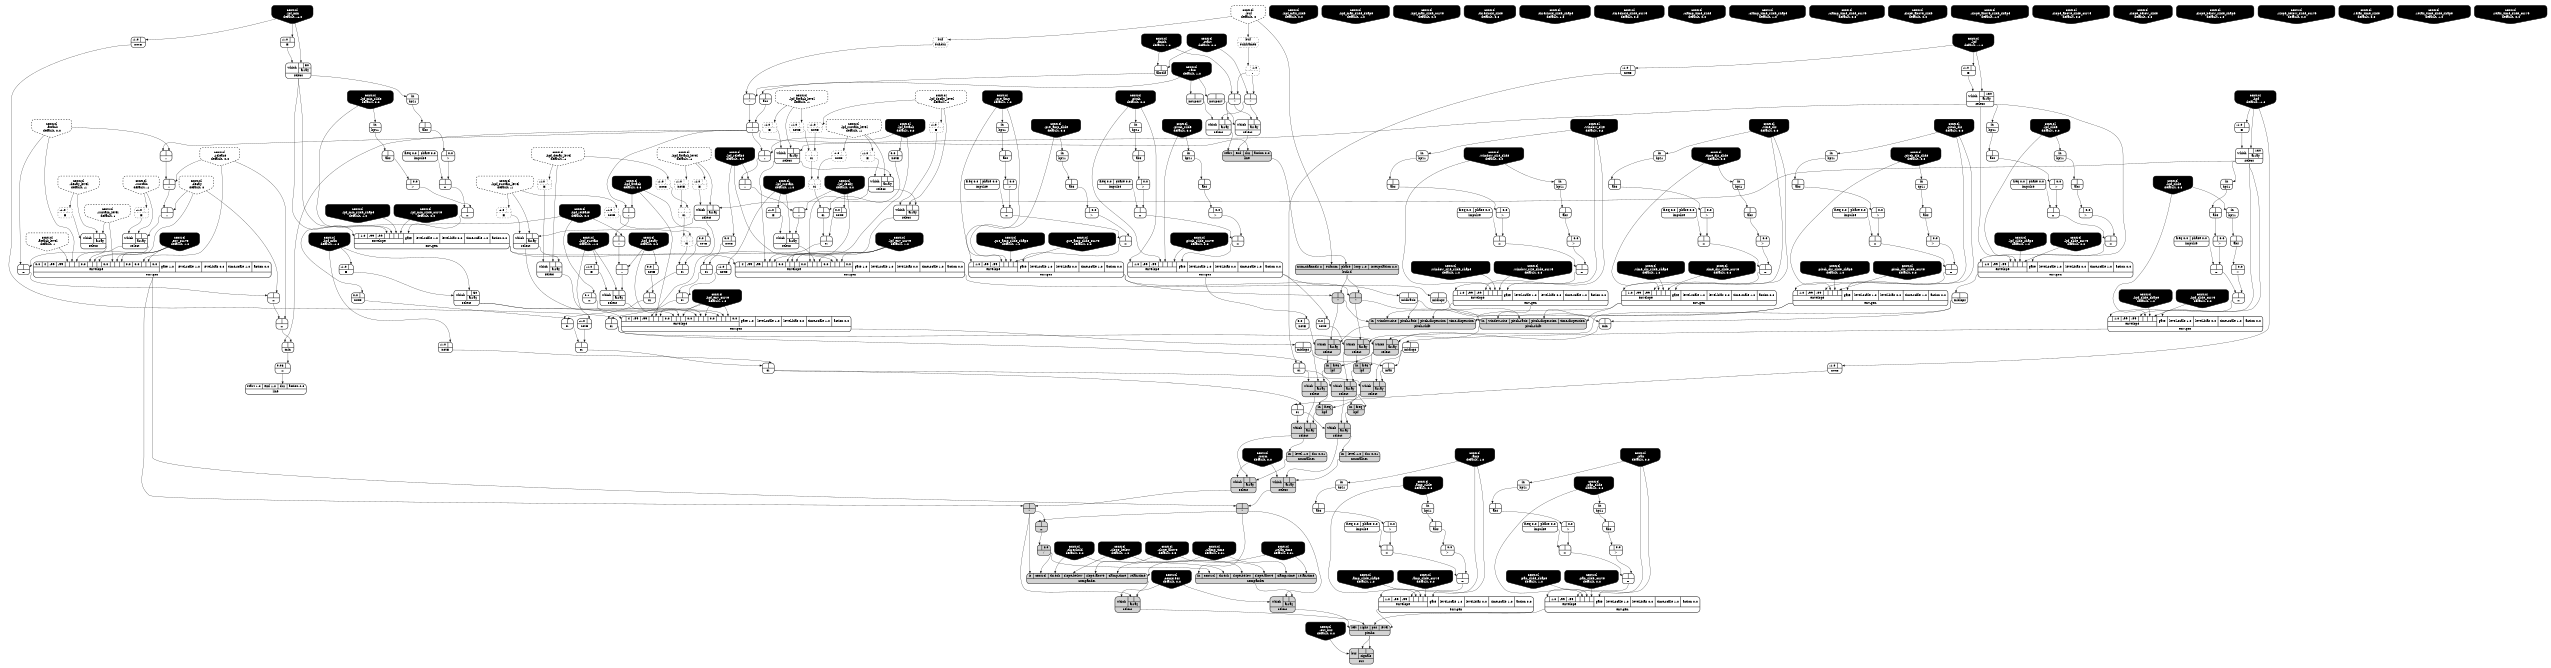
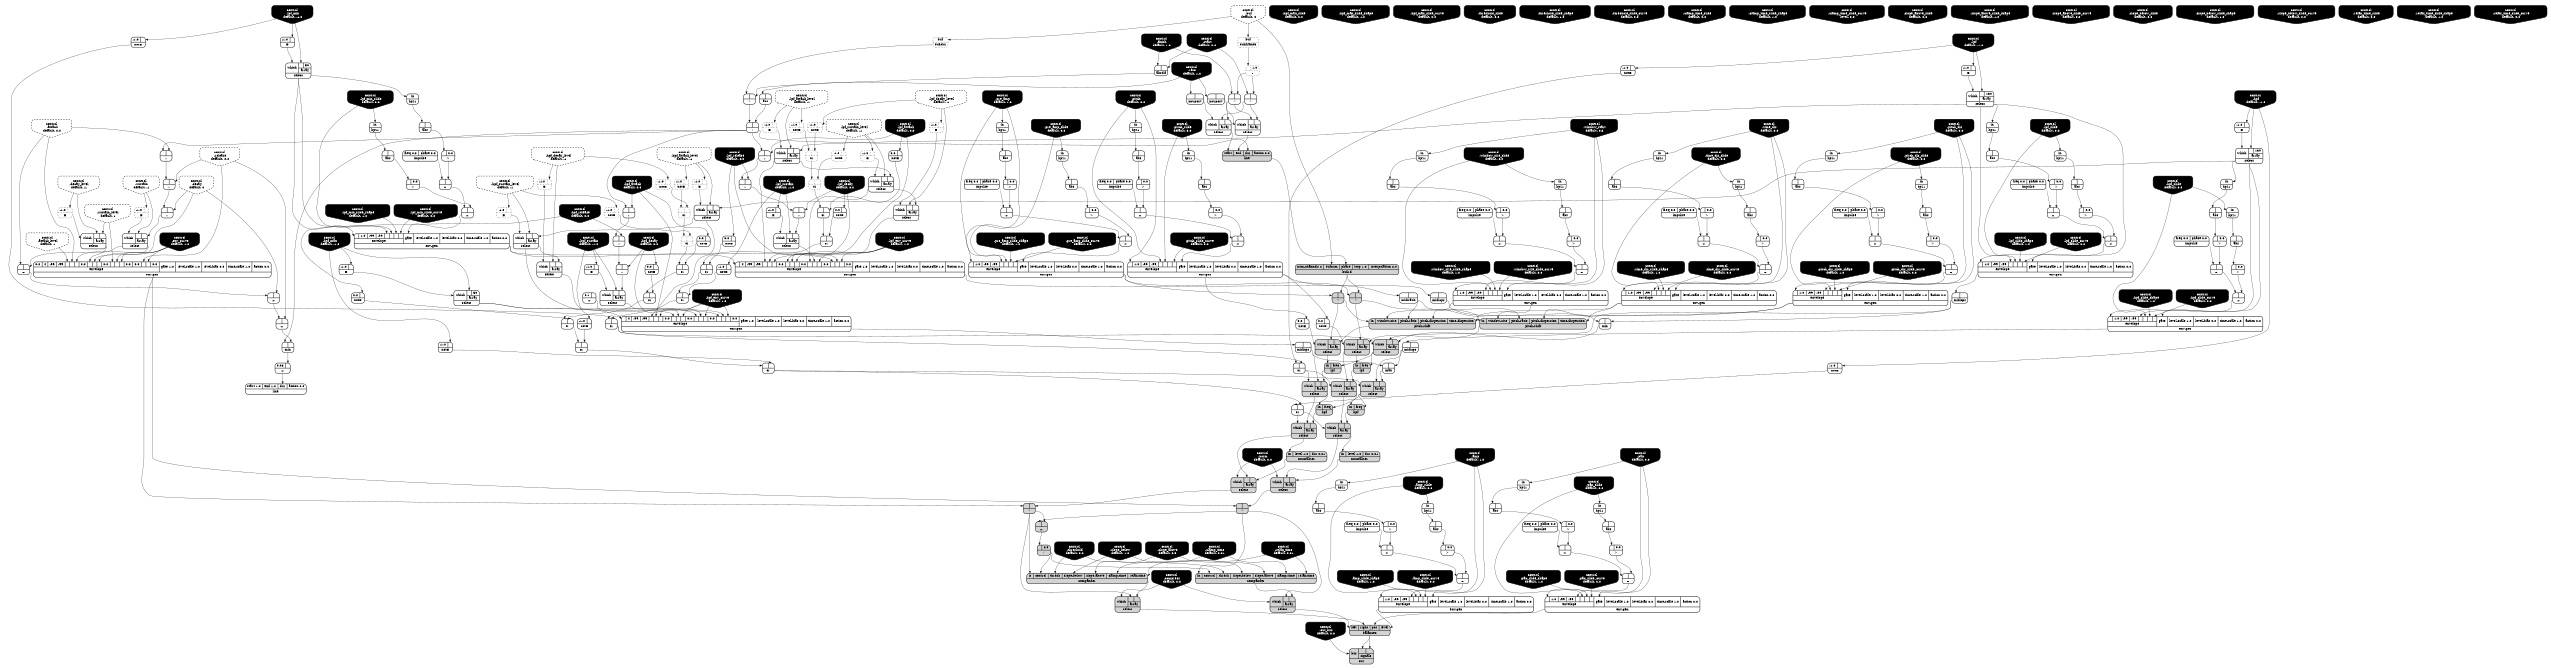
node "control :clamp_time_slide_curve default: 0.0": label "control :clamp_time_slide_curve default: 0.0" -> "control :clamp_time_slide_curve level: 0.0"
node "control :window_size default: 0.2": label "control :window_size default: 0.2" -> "control :window_start default: 0.2"
edge "control :hpf_release default: 0.0" -> "0.1": removed
node "left": text "pitch2" -> "balance2"
